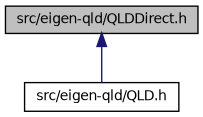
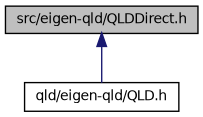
node "src/eigen-qld/QLD.h": label "src/eigen-qld/QLD.h" -> "qld/eigen-qld/QLD.h"
